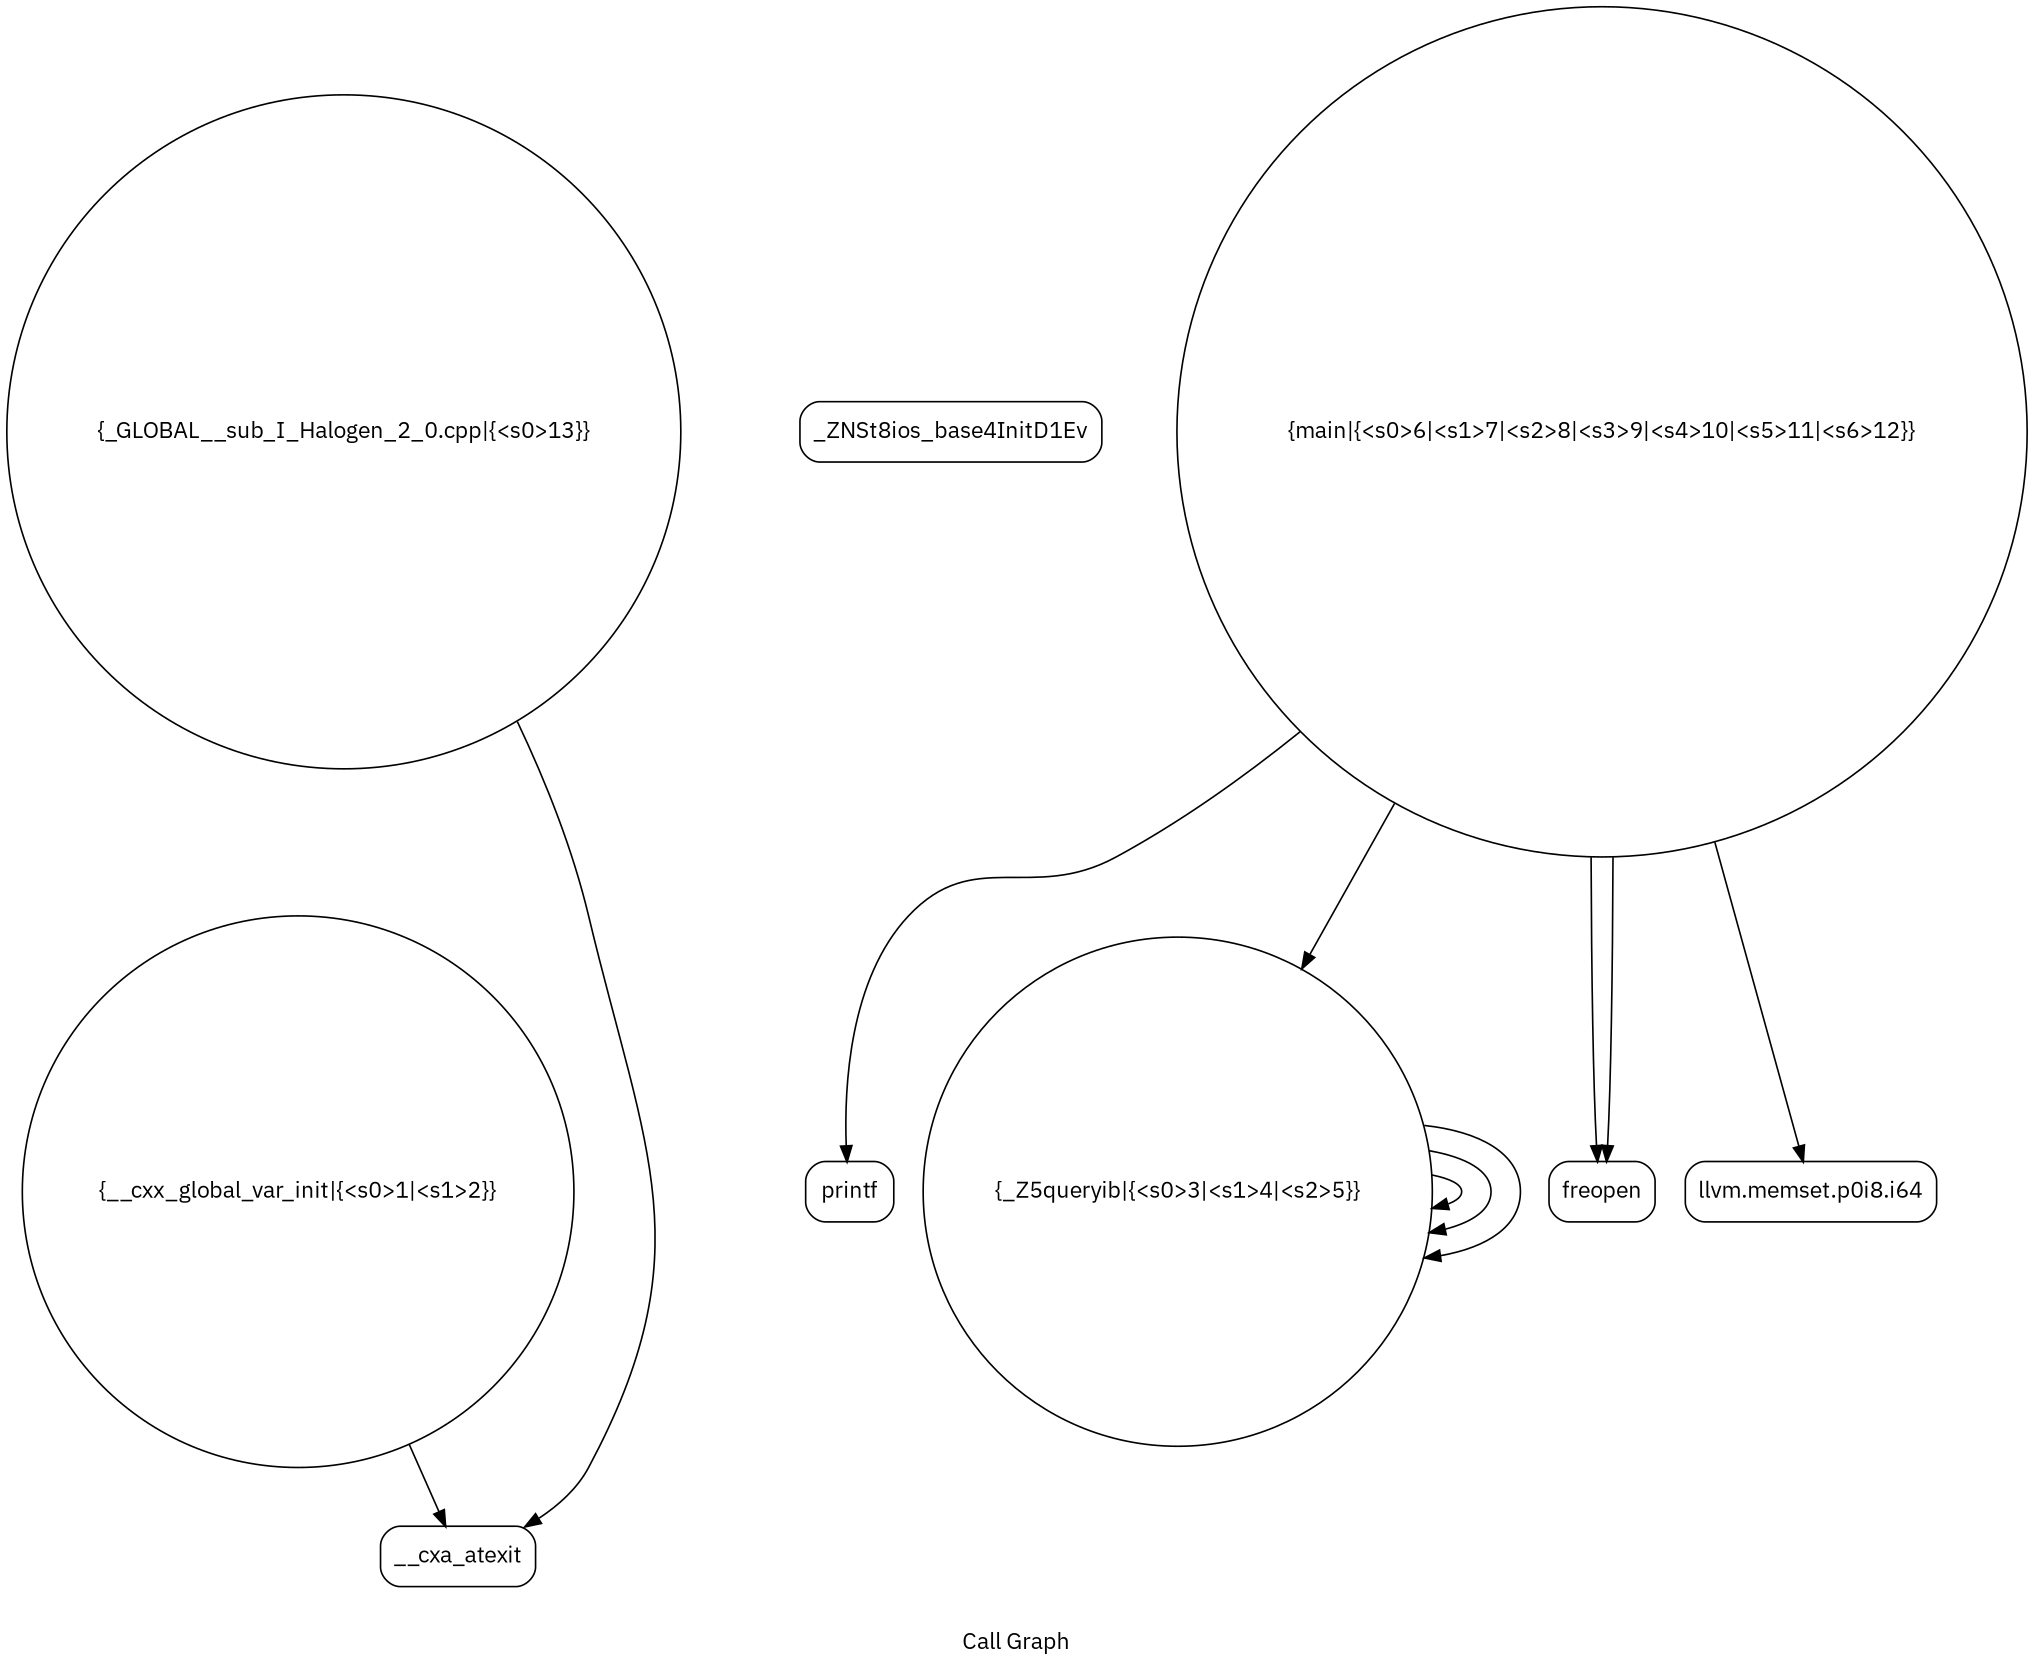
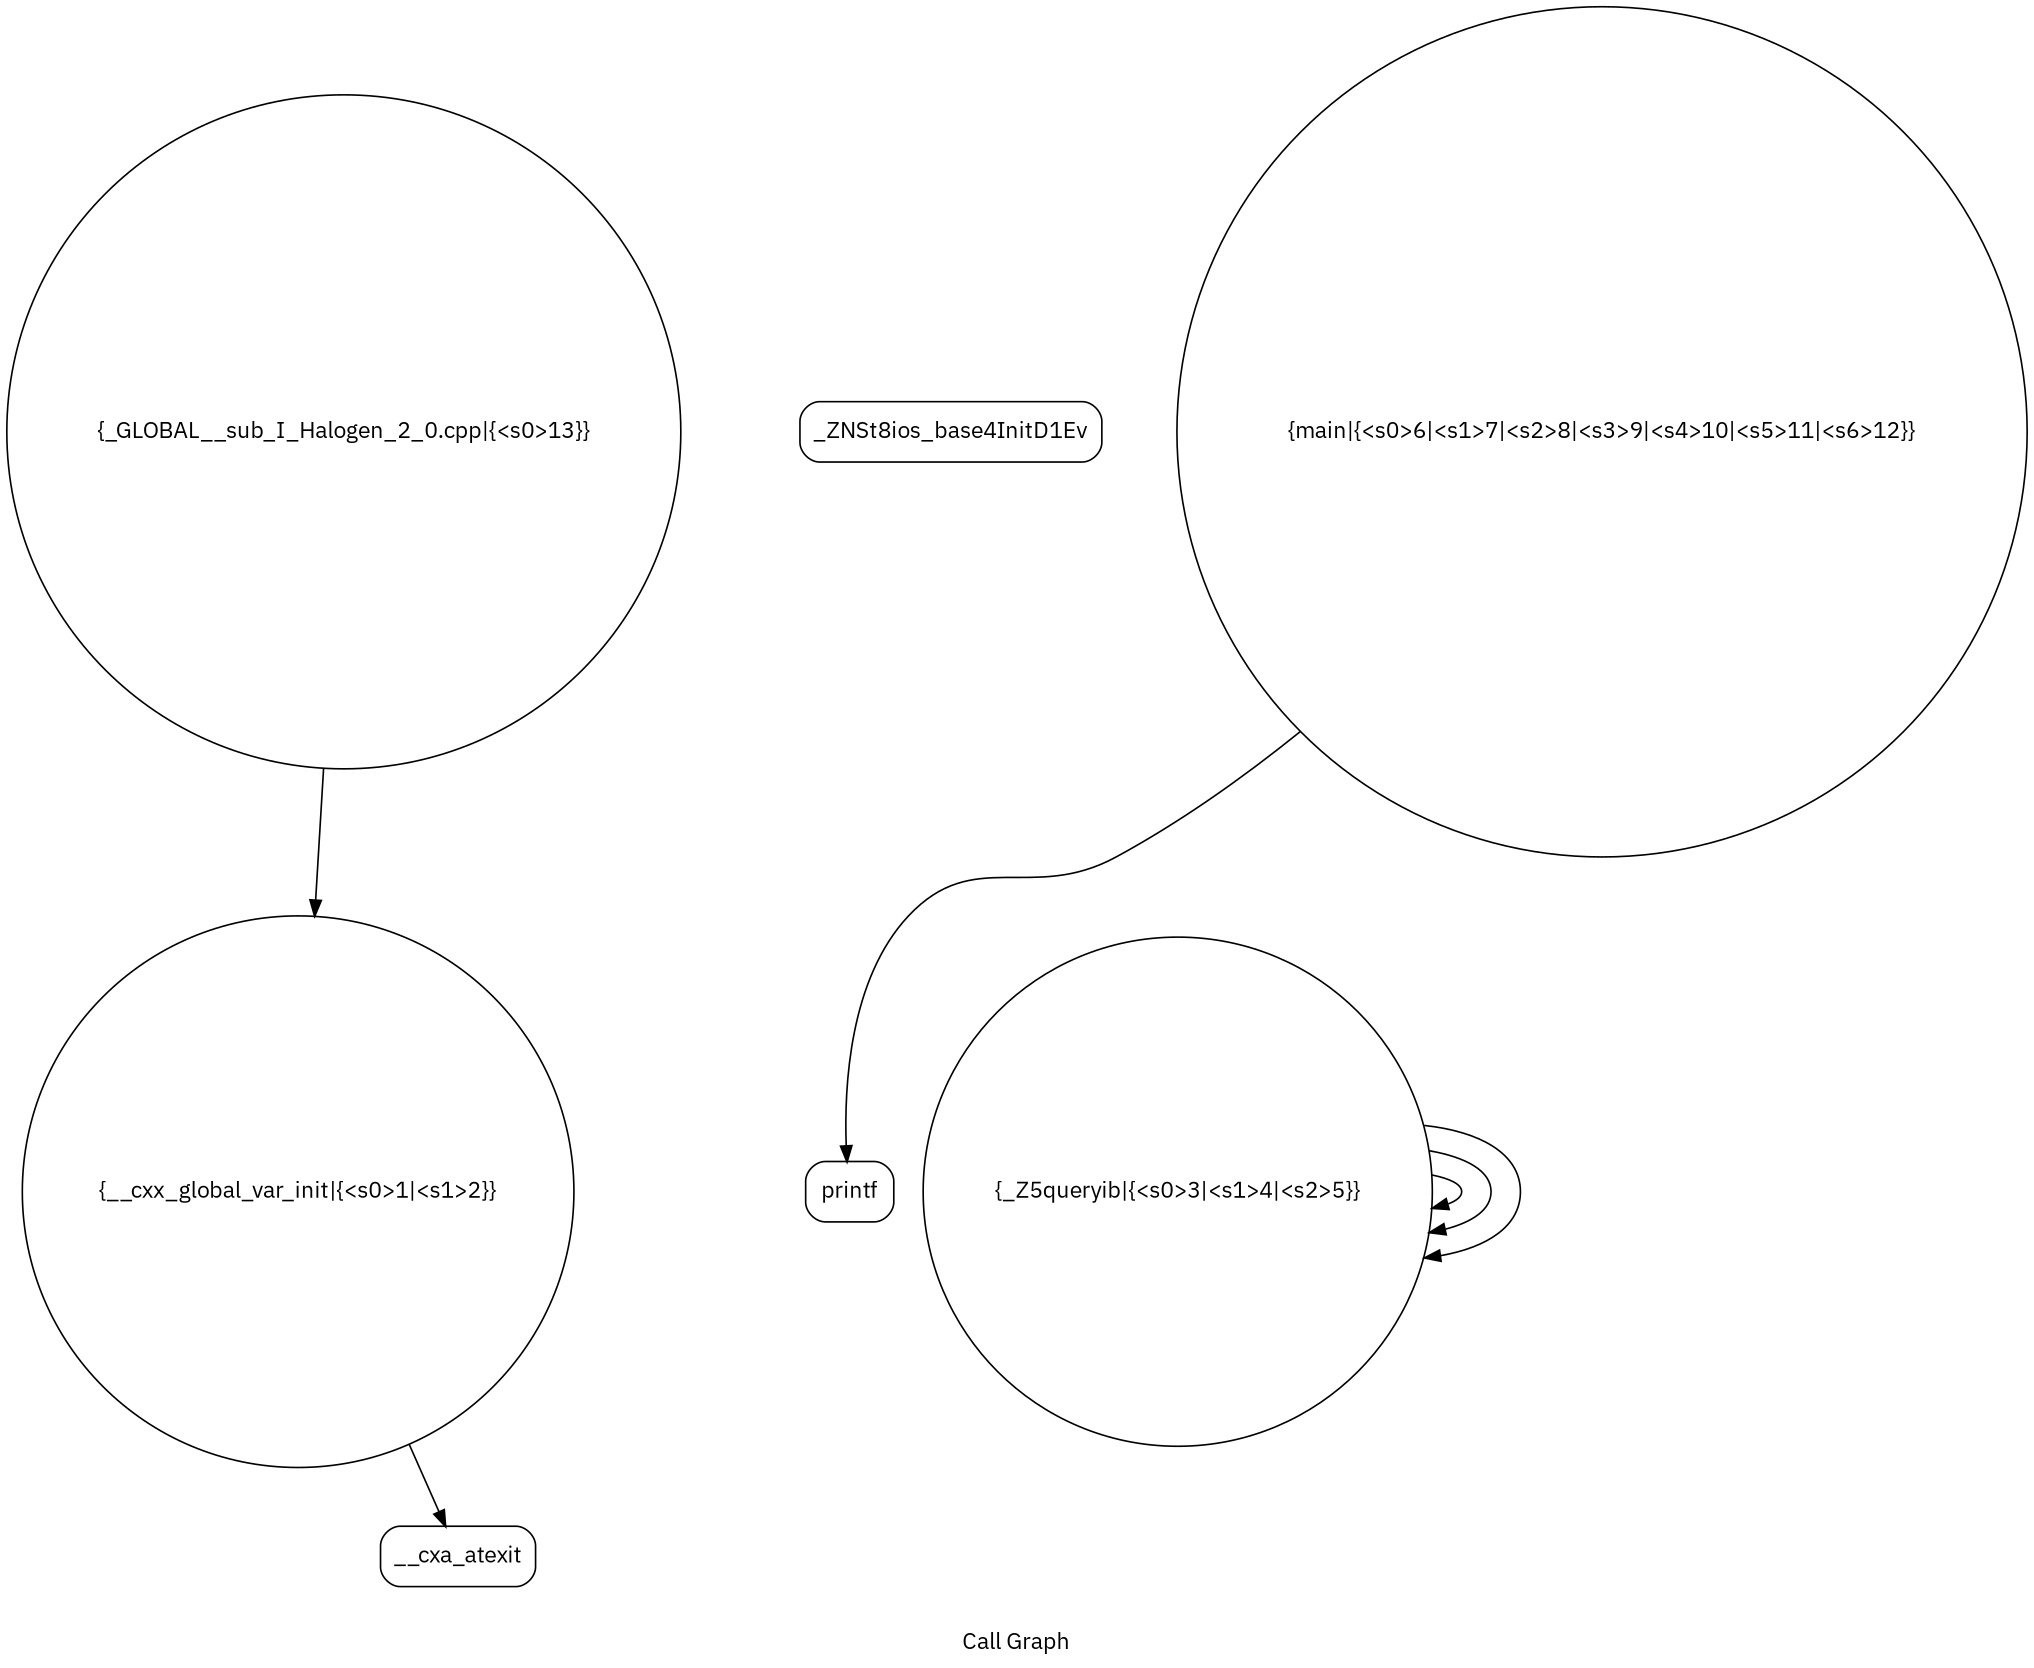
edge "{main|{<s0>6|<s1>7|<s2>8|<s3>9|<s4>10|<s5>11|<s6>12}}" -> "{_Z5queryib|{<s0>3|<s1>4|<s2>5}}": removed
edge "{_GLOBAL__sub_I_Halogen_2_0.cpp|{<s0>13}}" -> "__cxa_atexit": now "{_GLOBAL__sub_I_Halogen_2_0.cpp|{<s0>13}}" -> "{__cxx_global_var_init|{<s0>1|<s1>2}}"
node "freopen": removed
node "llvm.memset.p0i8.i64": removed
